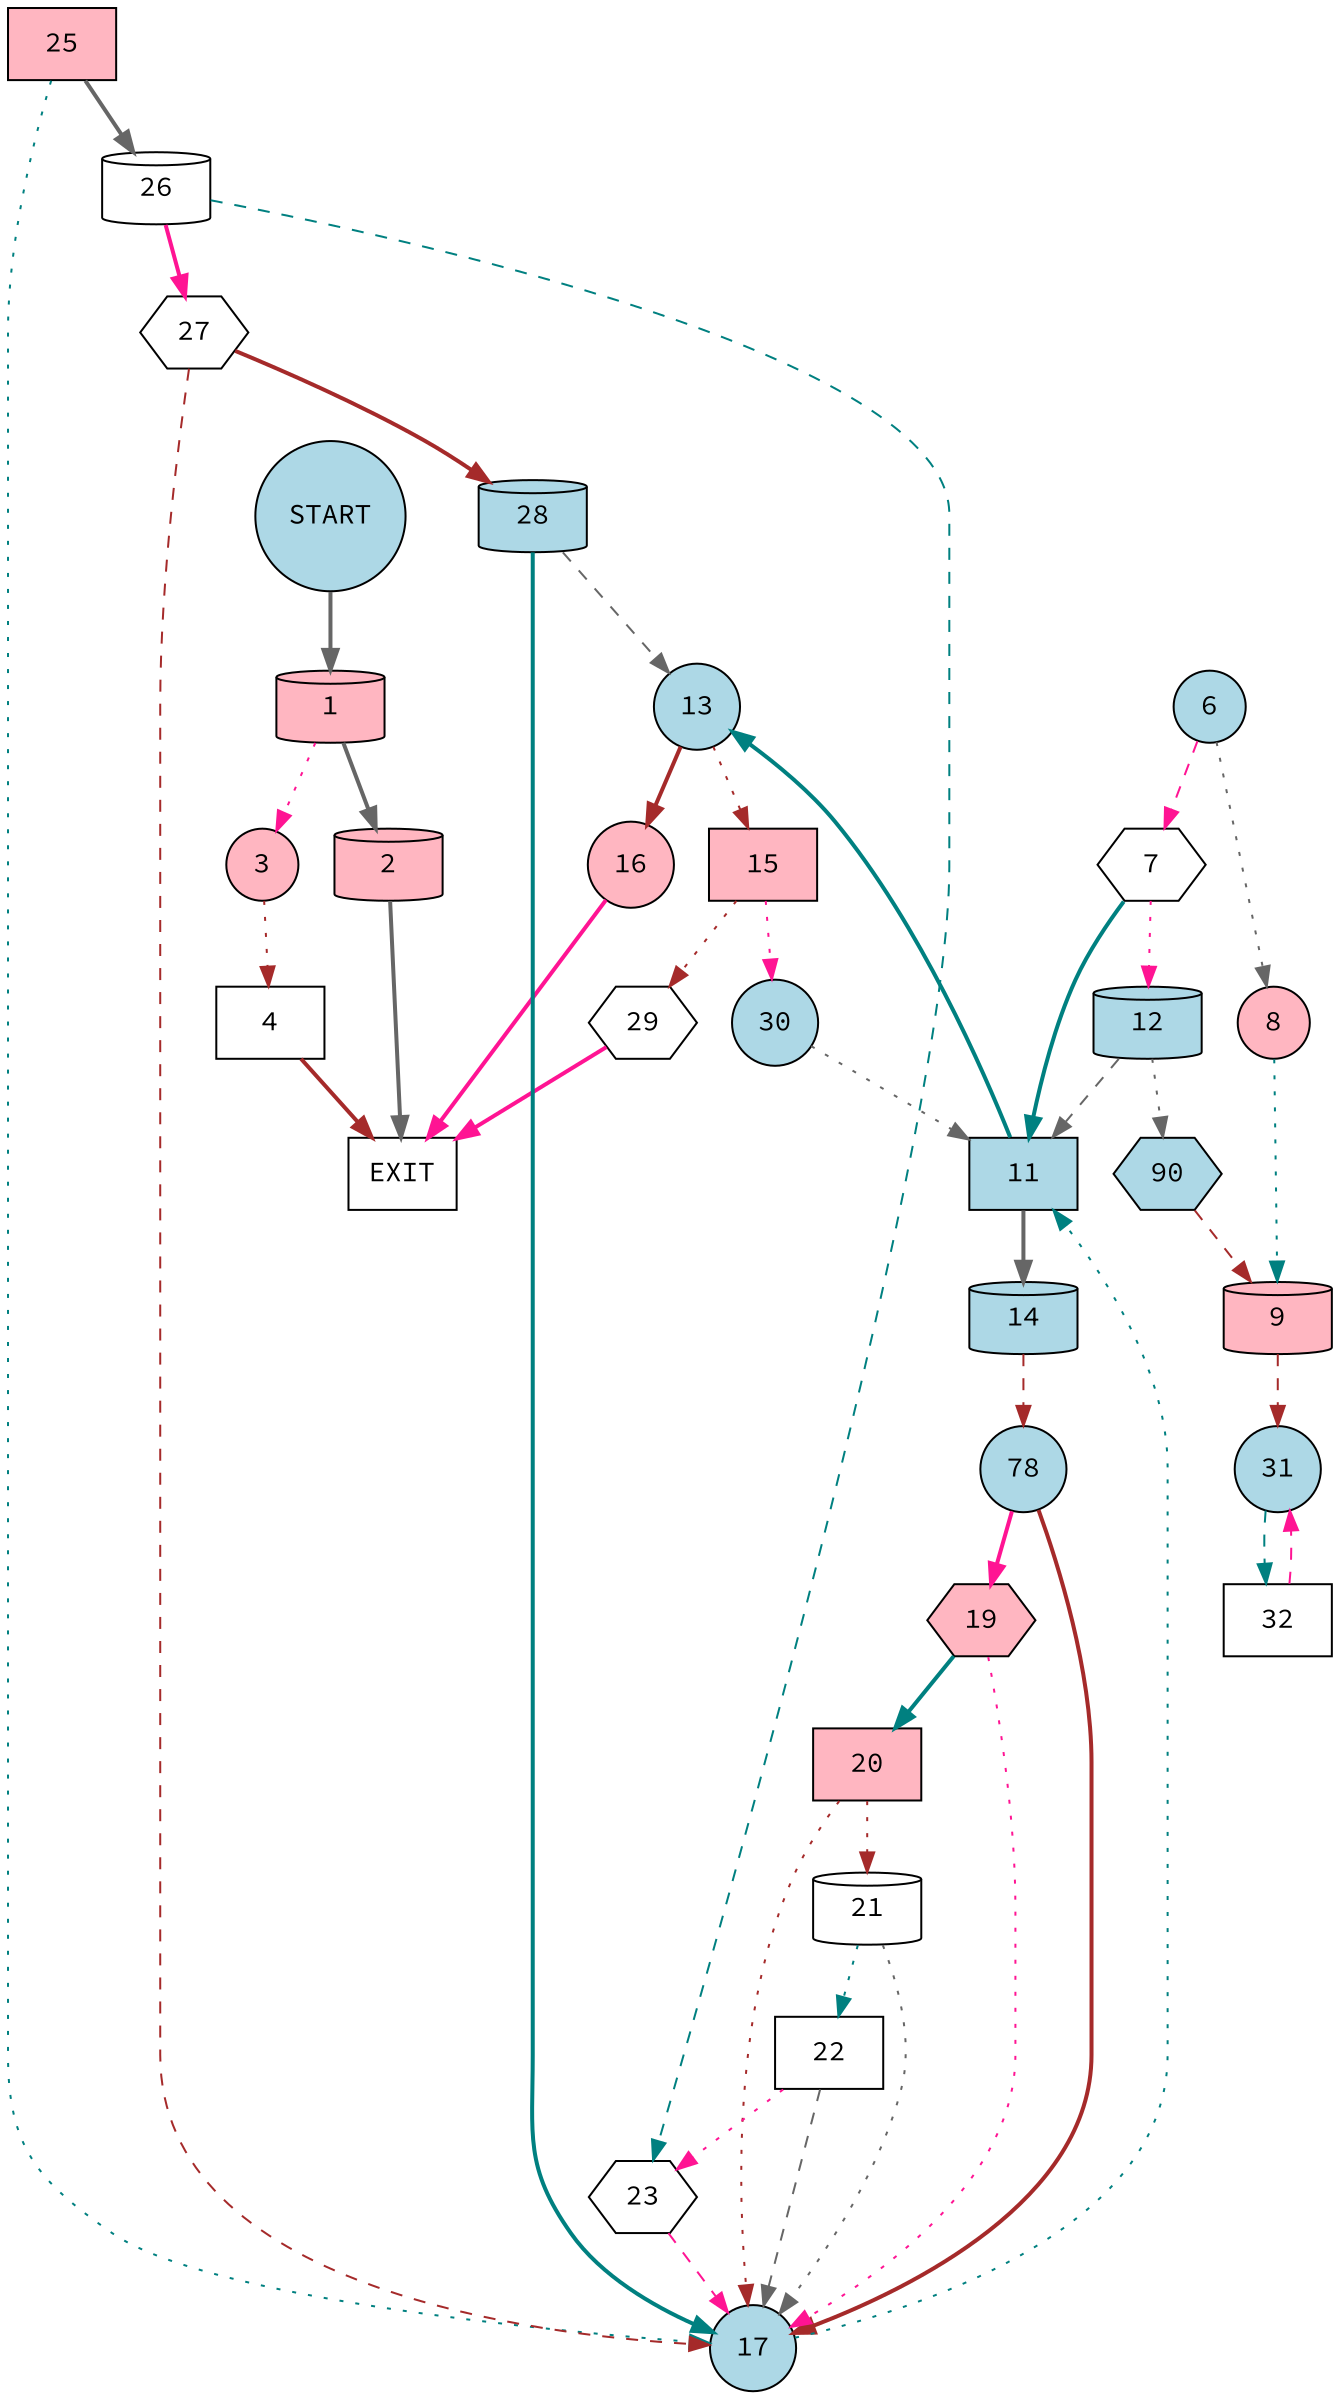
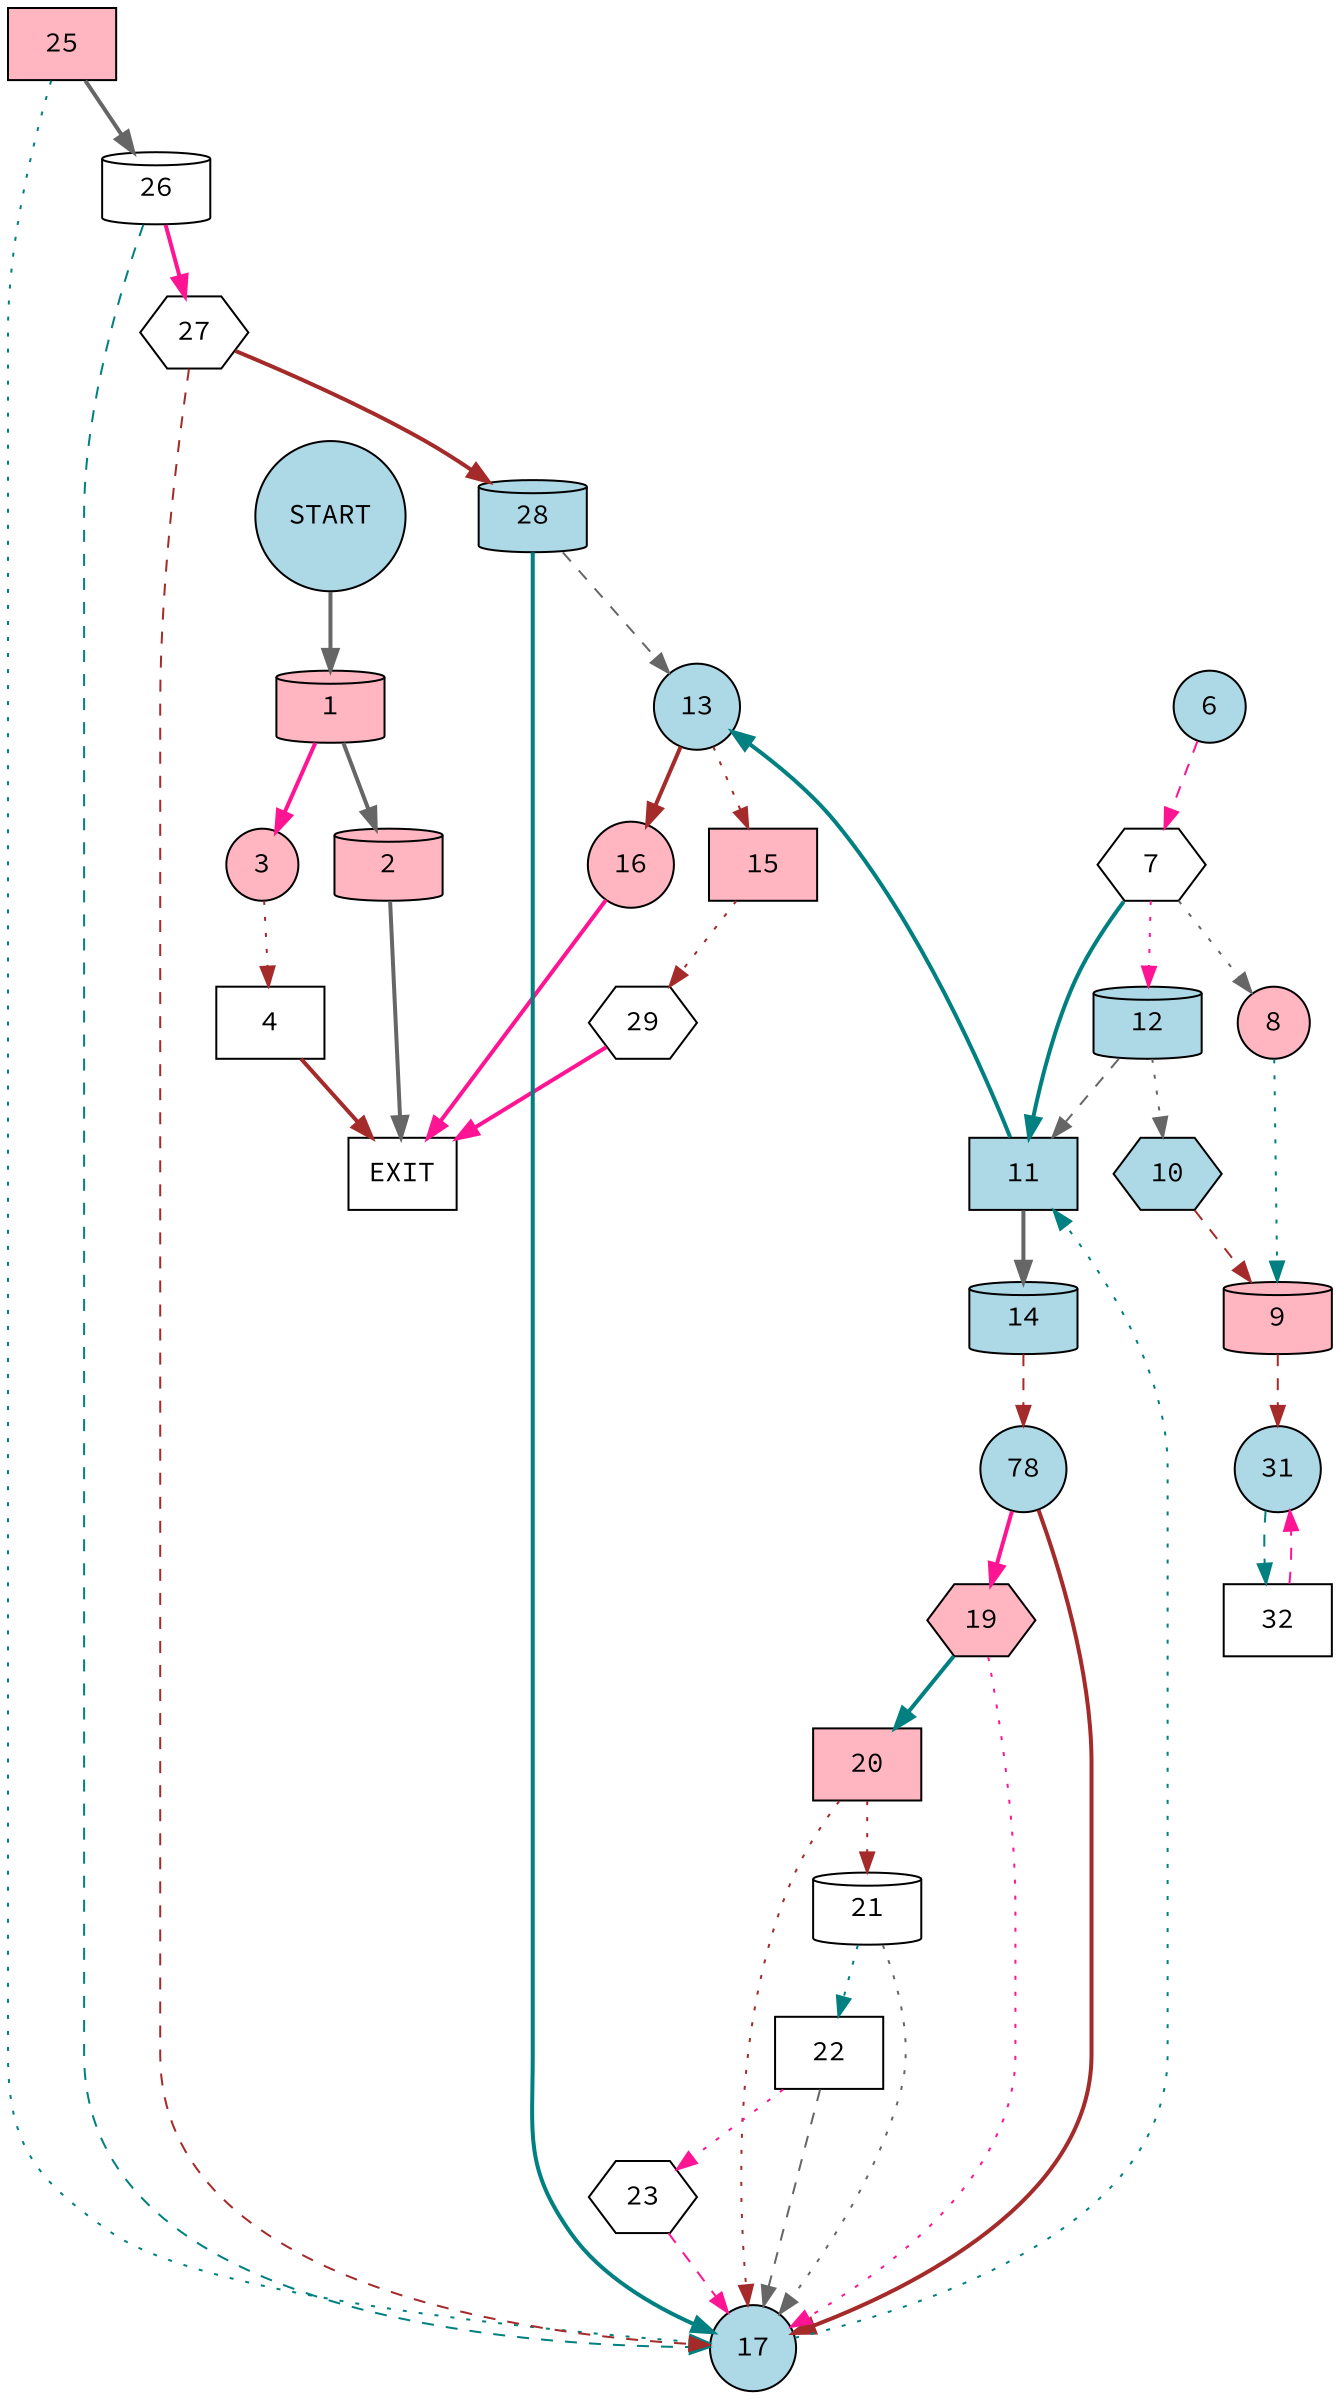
edge "1" -> "3": style dotted -> bold
edge "6" -> "8": now "7" -> "8"
edge "26" -> "23": now "26" -> "17"
node "30": removed
node "90": label "90" -> "10"
